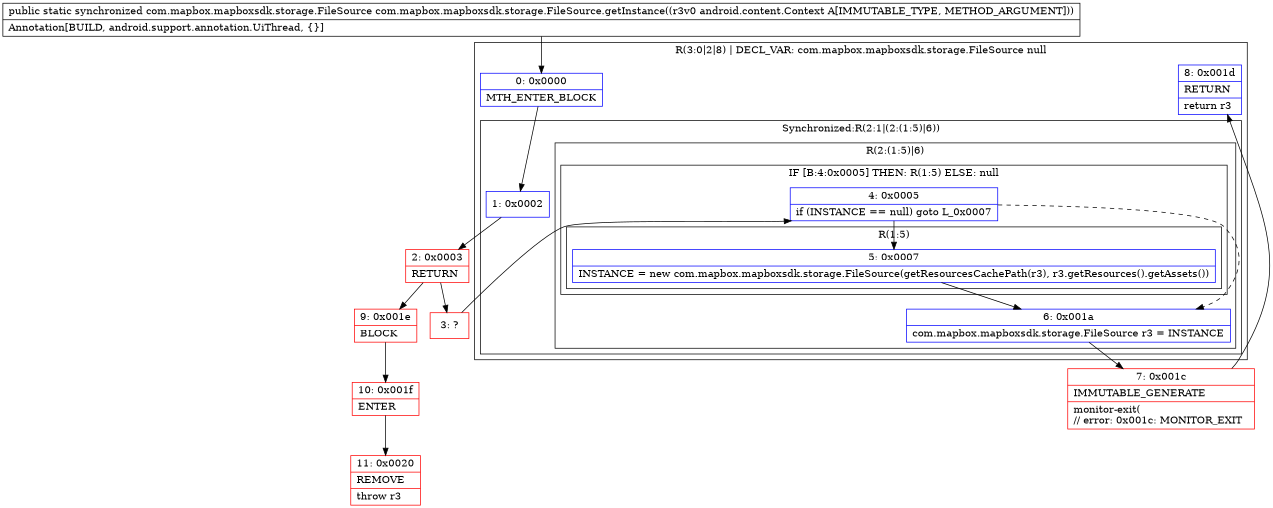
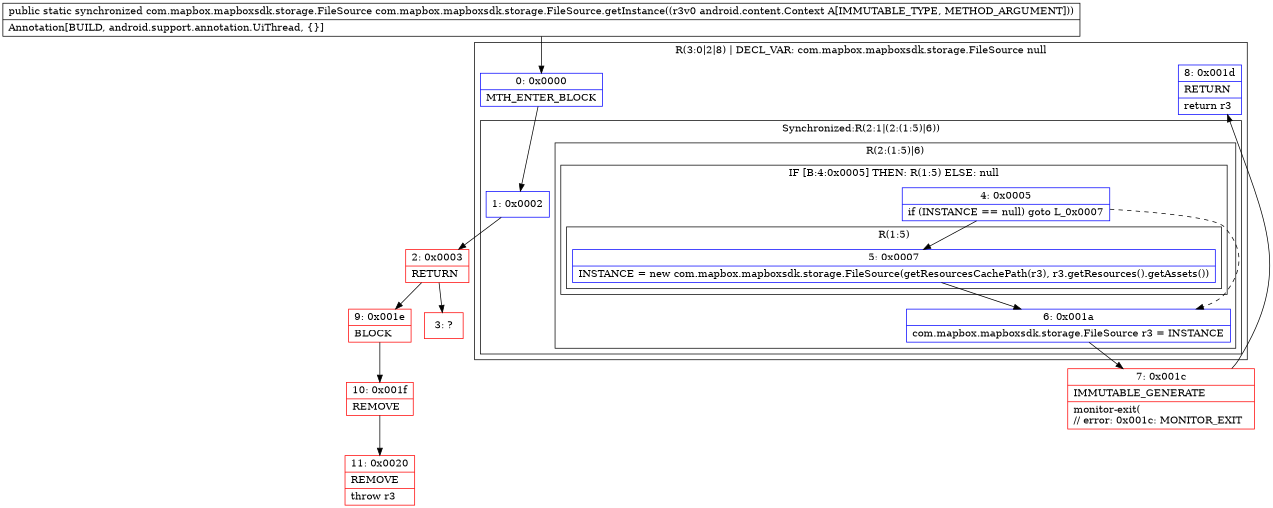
edge "3: ?" -> "4: 0x0005": removed
node "10: 0x001f": text "ENTER" -> "REMOVE"
